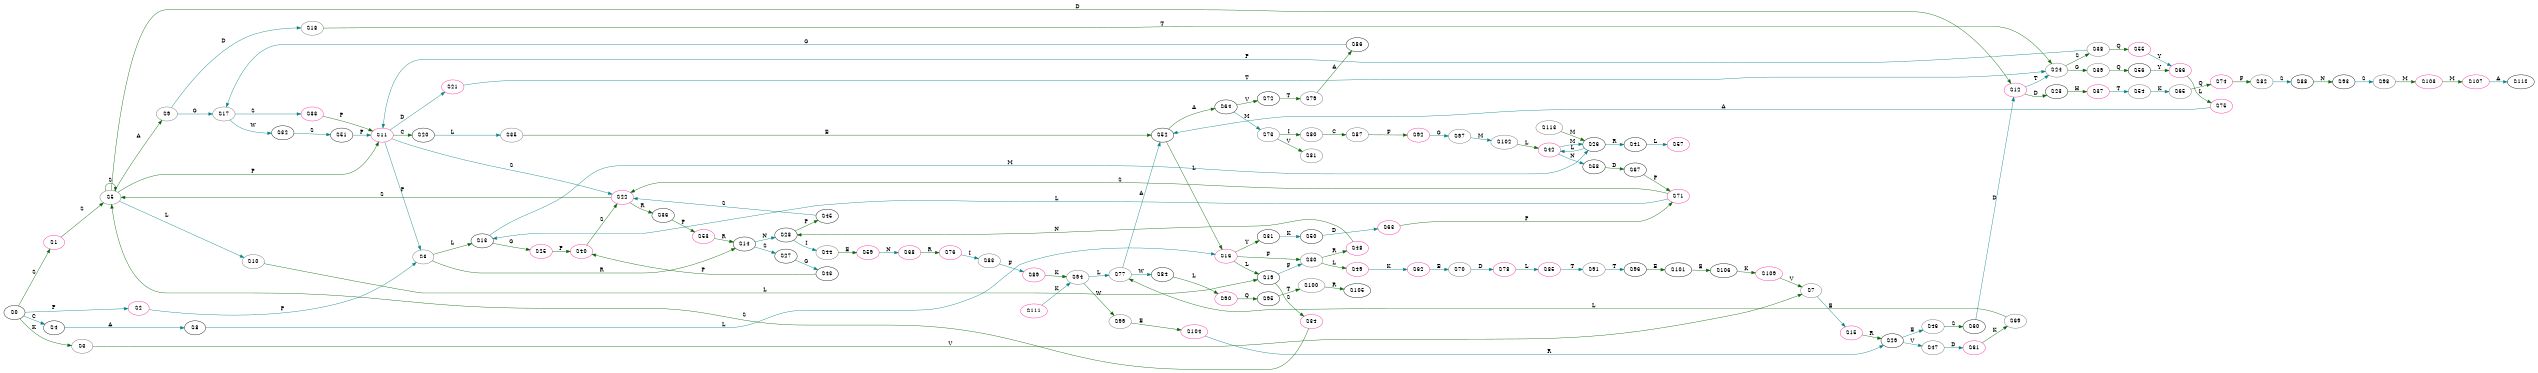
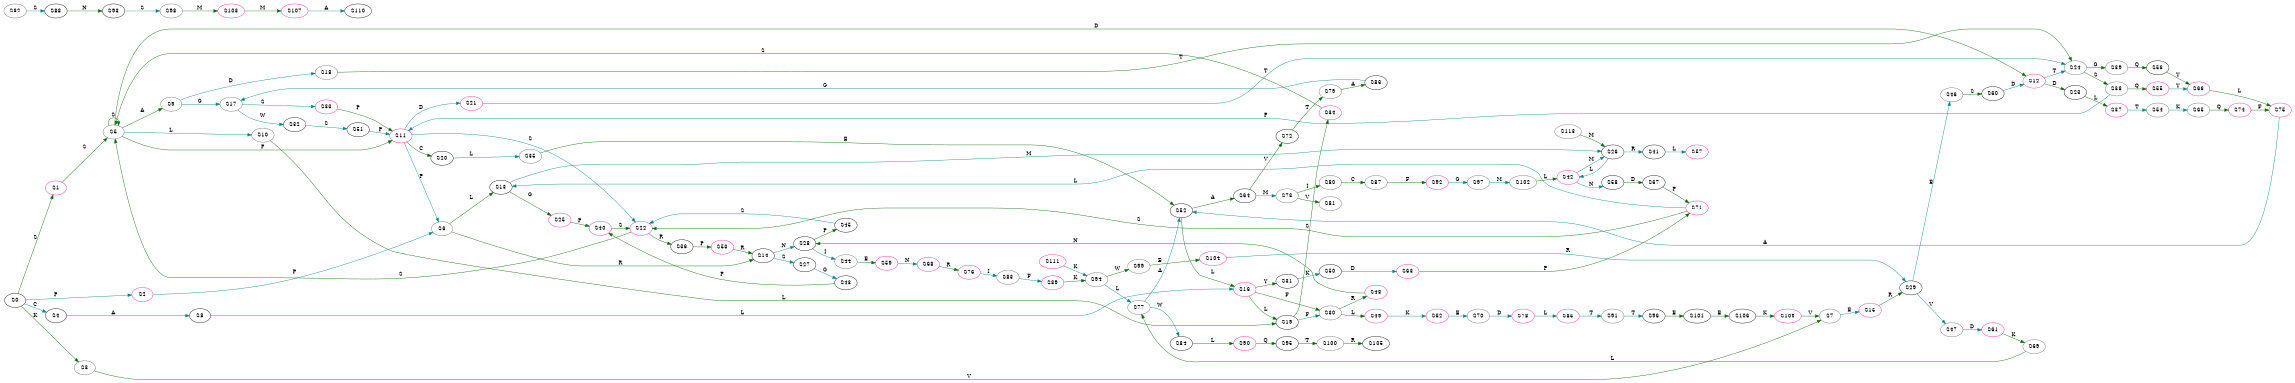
edge "S74" -> "S82": now "S74" -> "S75"
edge "S23" -> "S37": label "H" -> "L"
